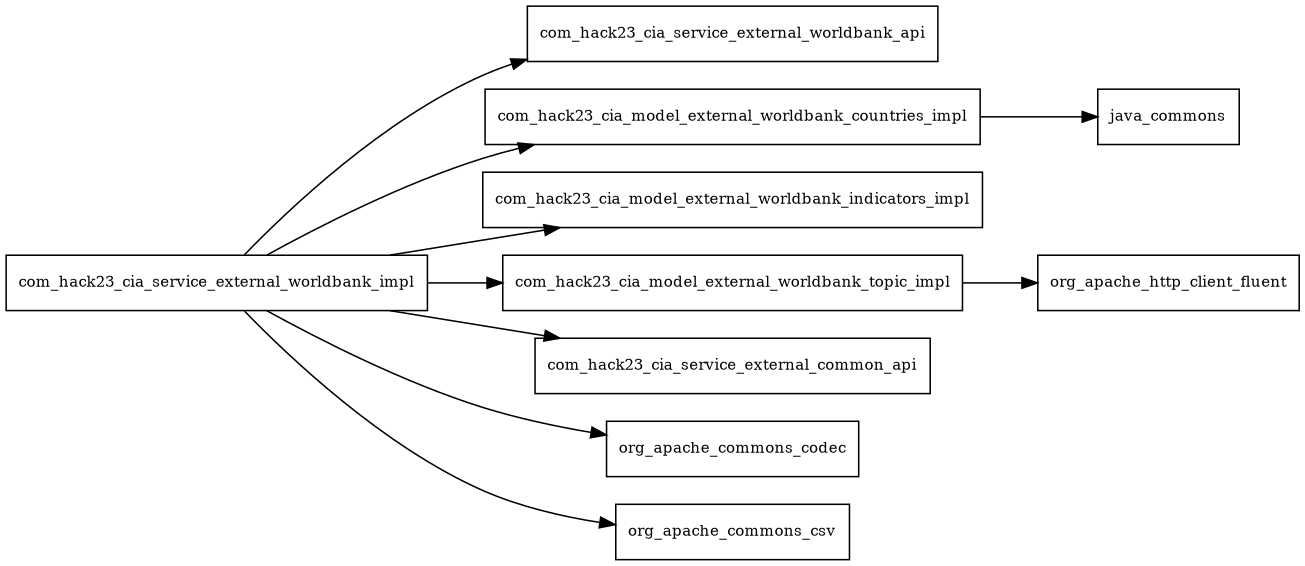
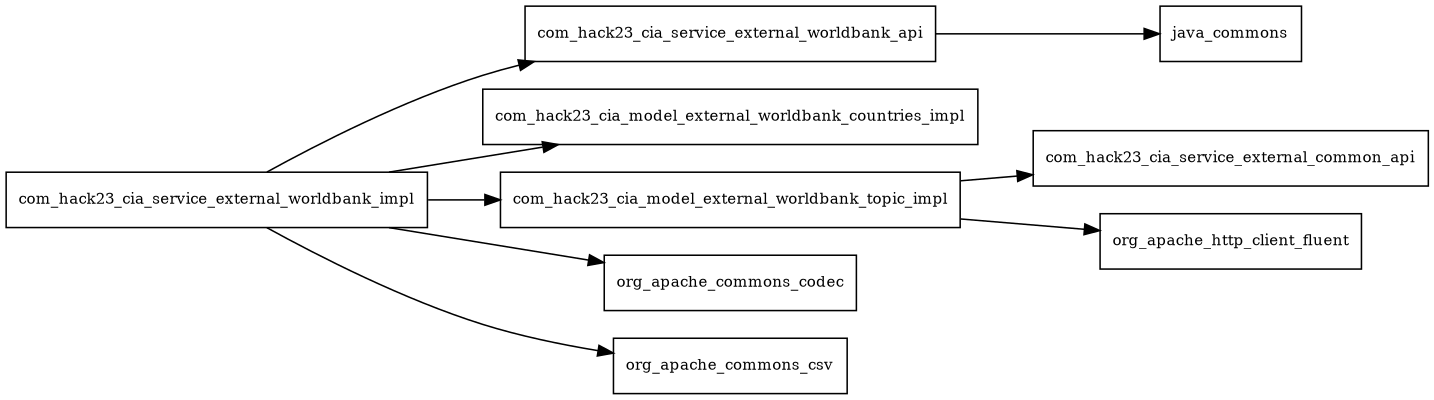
edge "com_hack23_cia_model_external_worldbank_countries_impl" -> "java_commons": now "com_hack23_cia_service_external_worldbank_api" -> "java_commons"
node "com_hack23_cia_model_external_worldbank_indicators_impl": removed
edge "com_hack23_cia_service_external_worldbank_impl" -> "com_hack23_cia_service_external_common_api": now "com_hack23_cia_model_external_worldbank_topic_impl" -> "com_hack23_cia_service_external_common_api"
